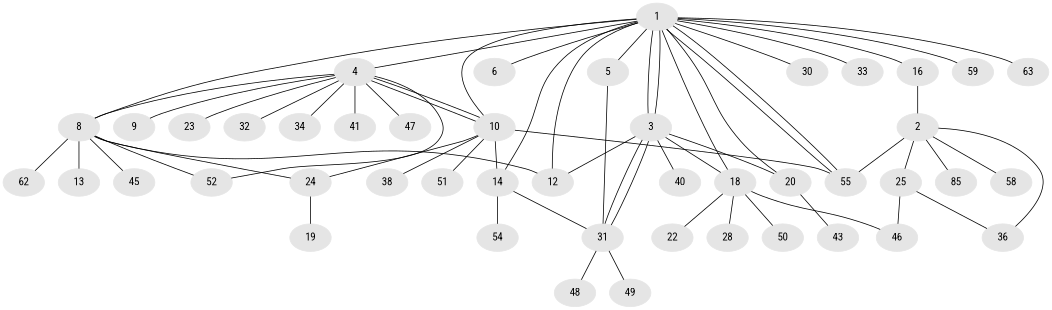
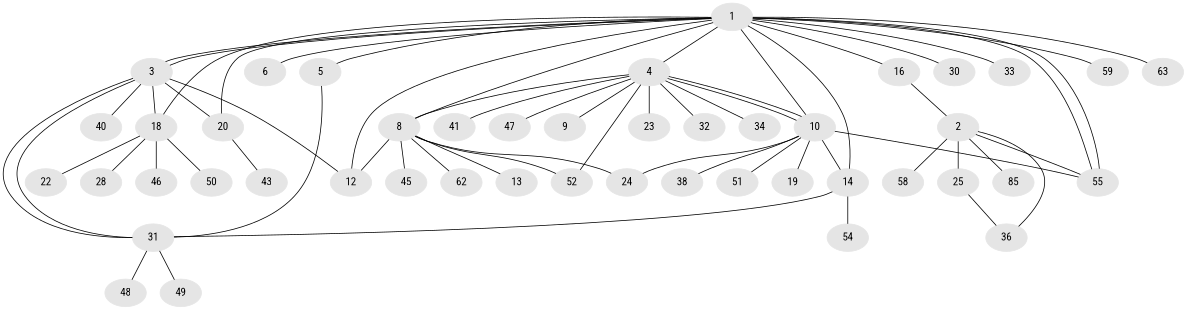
edge "24" -- "19": now "10" -- "19"
edge "25" -- "46": removed
